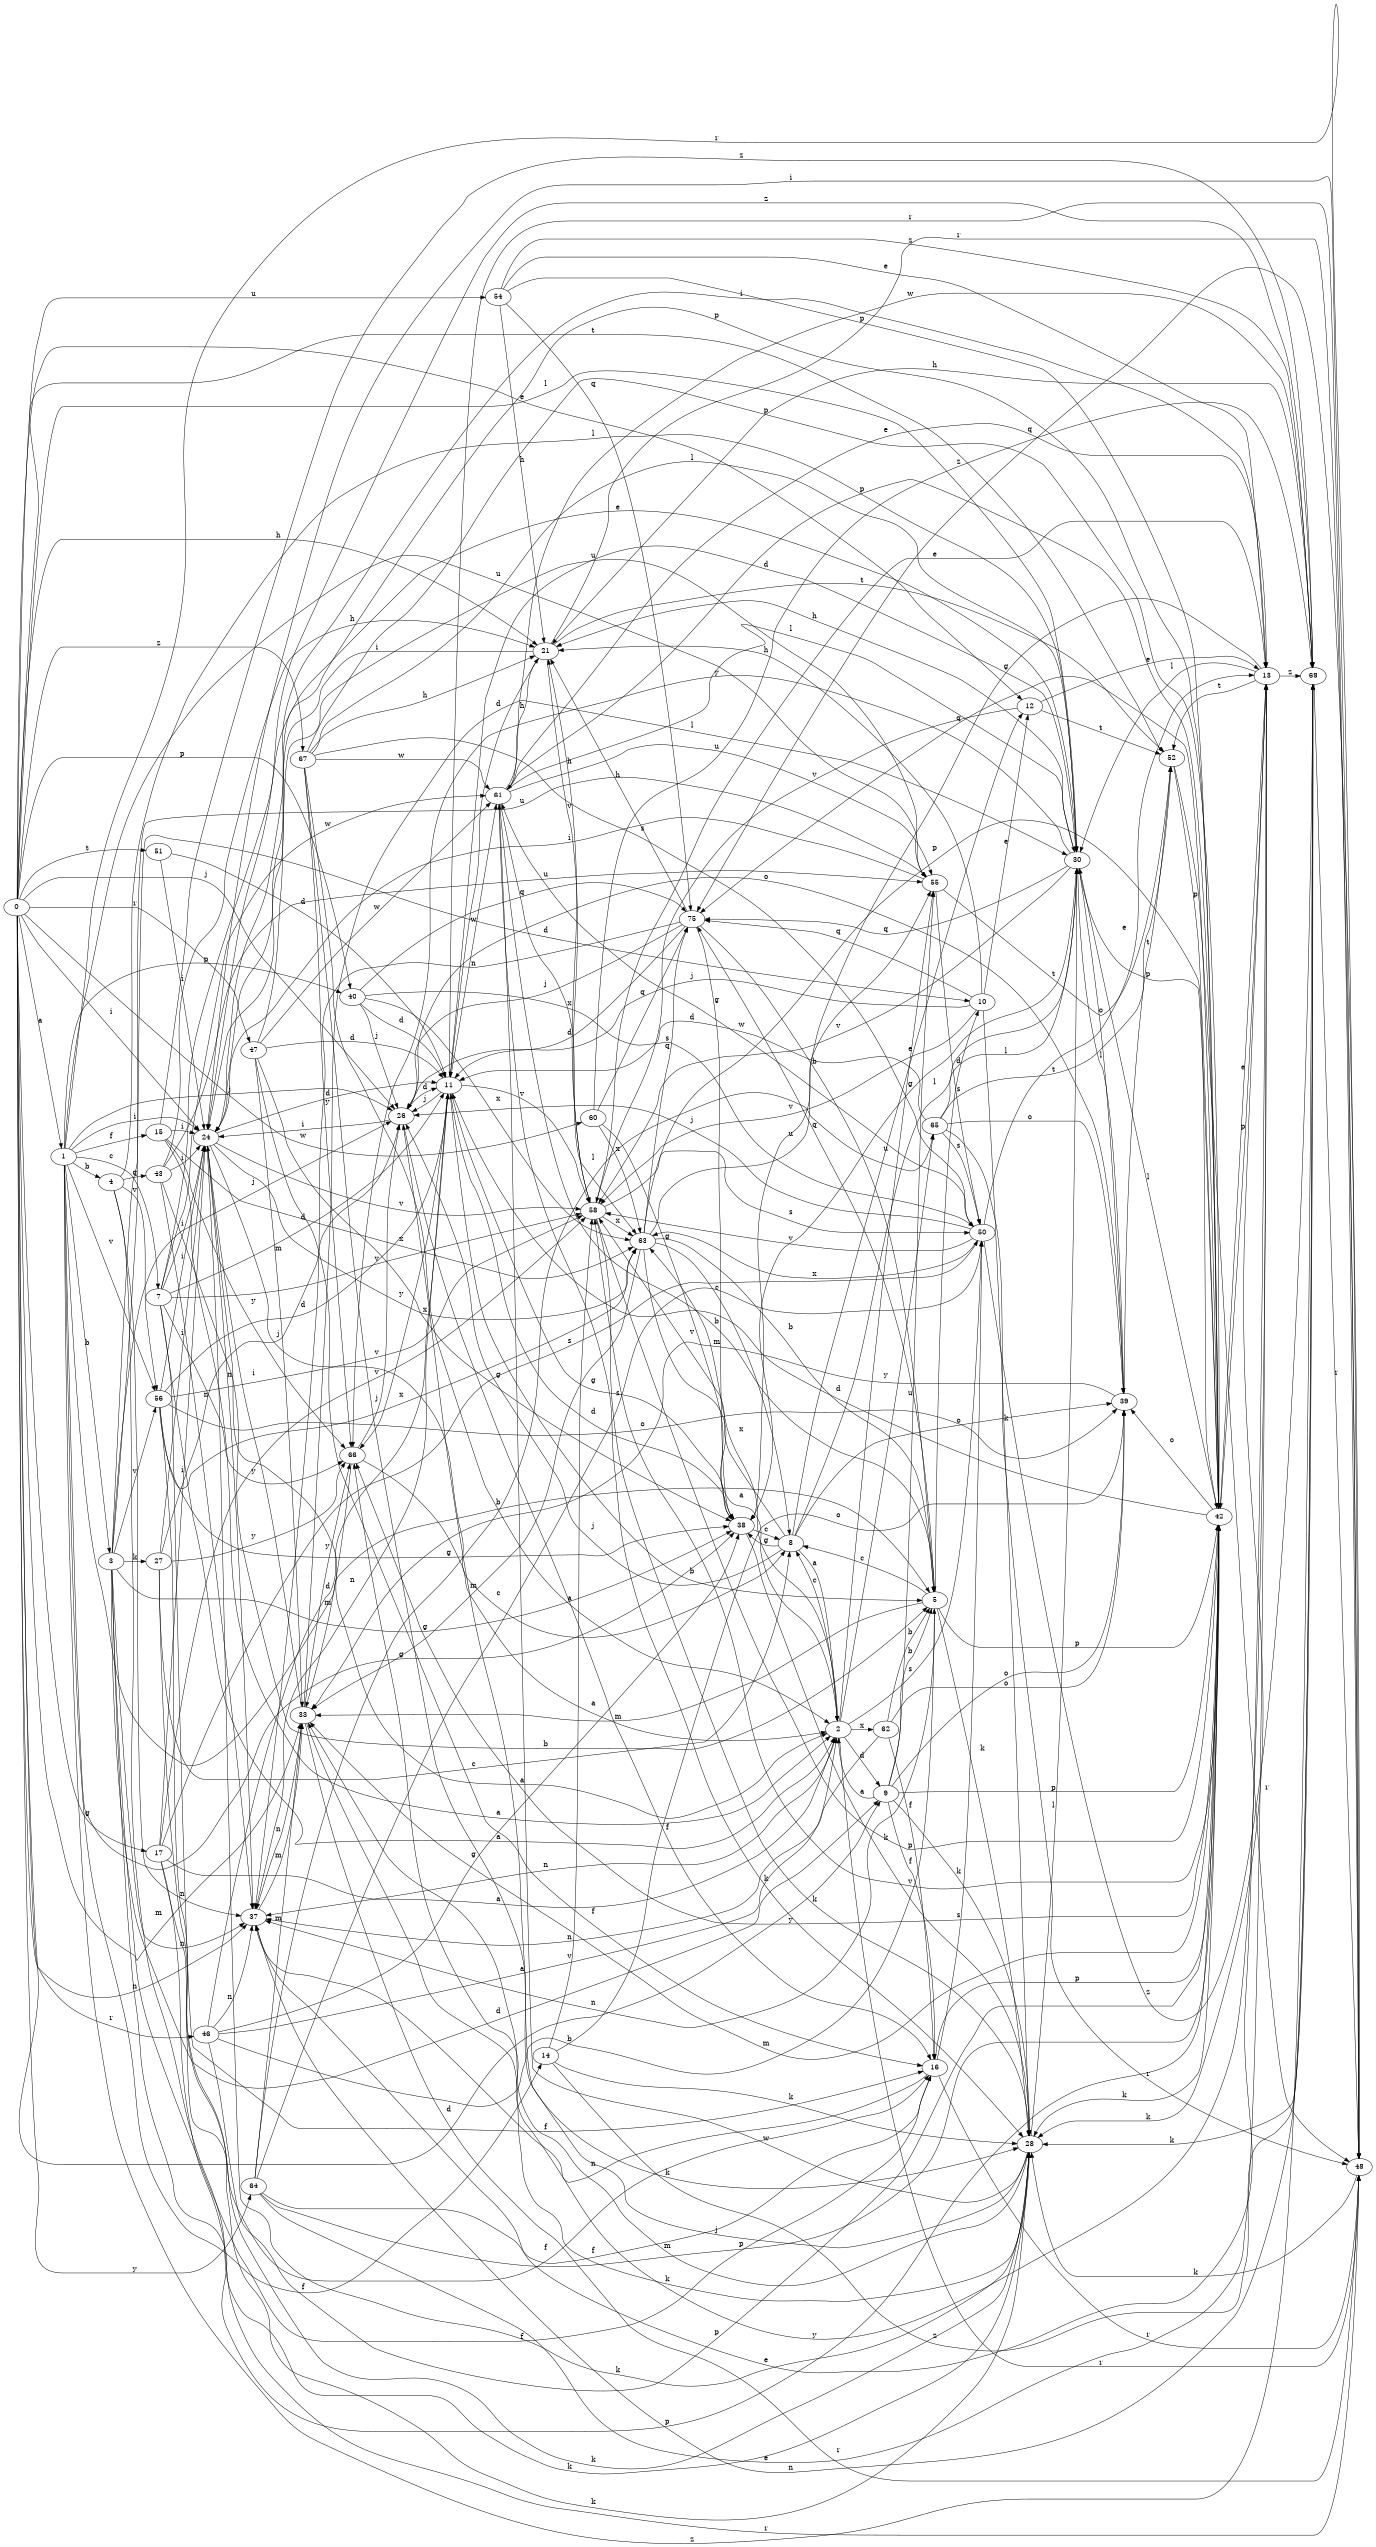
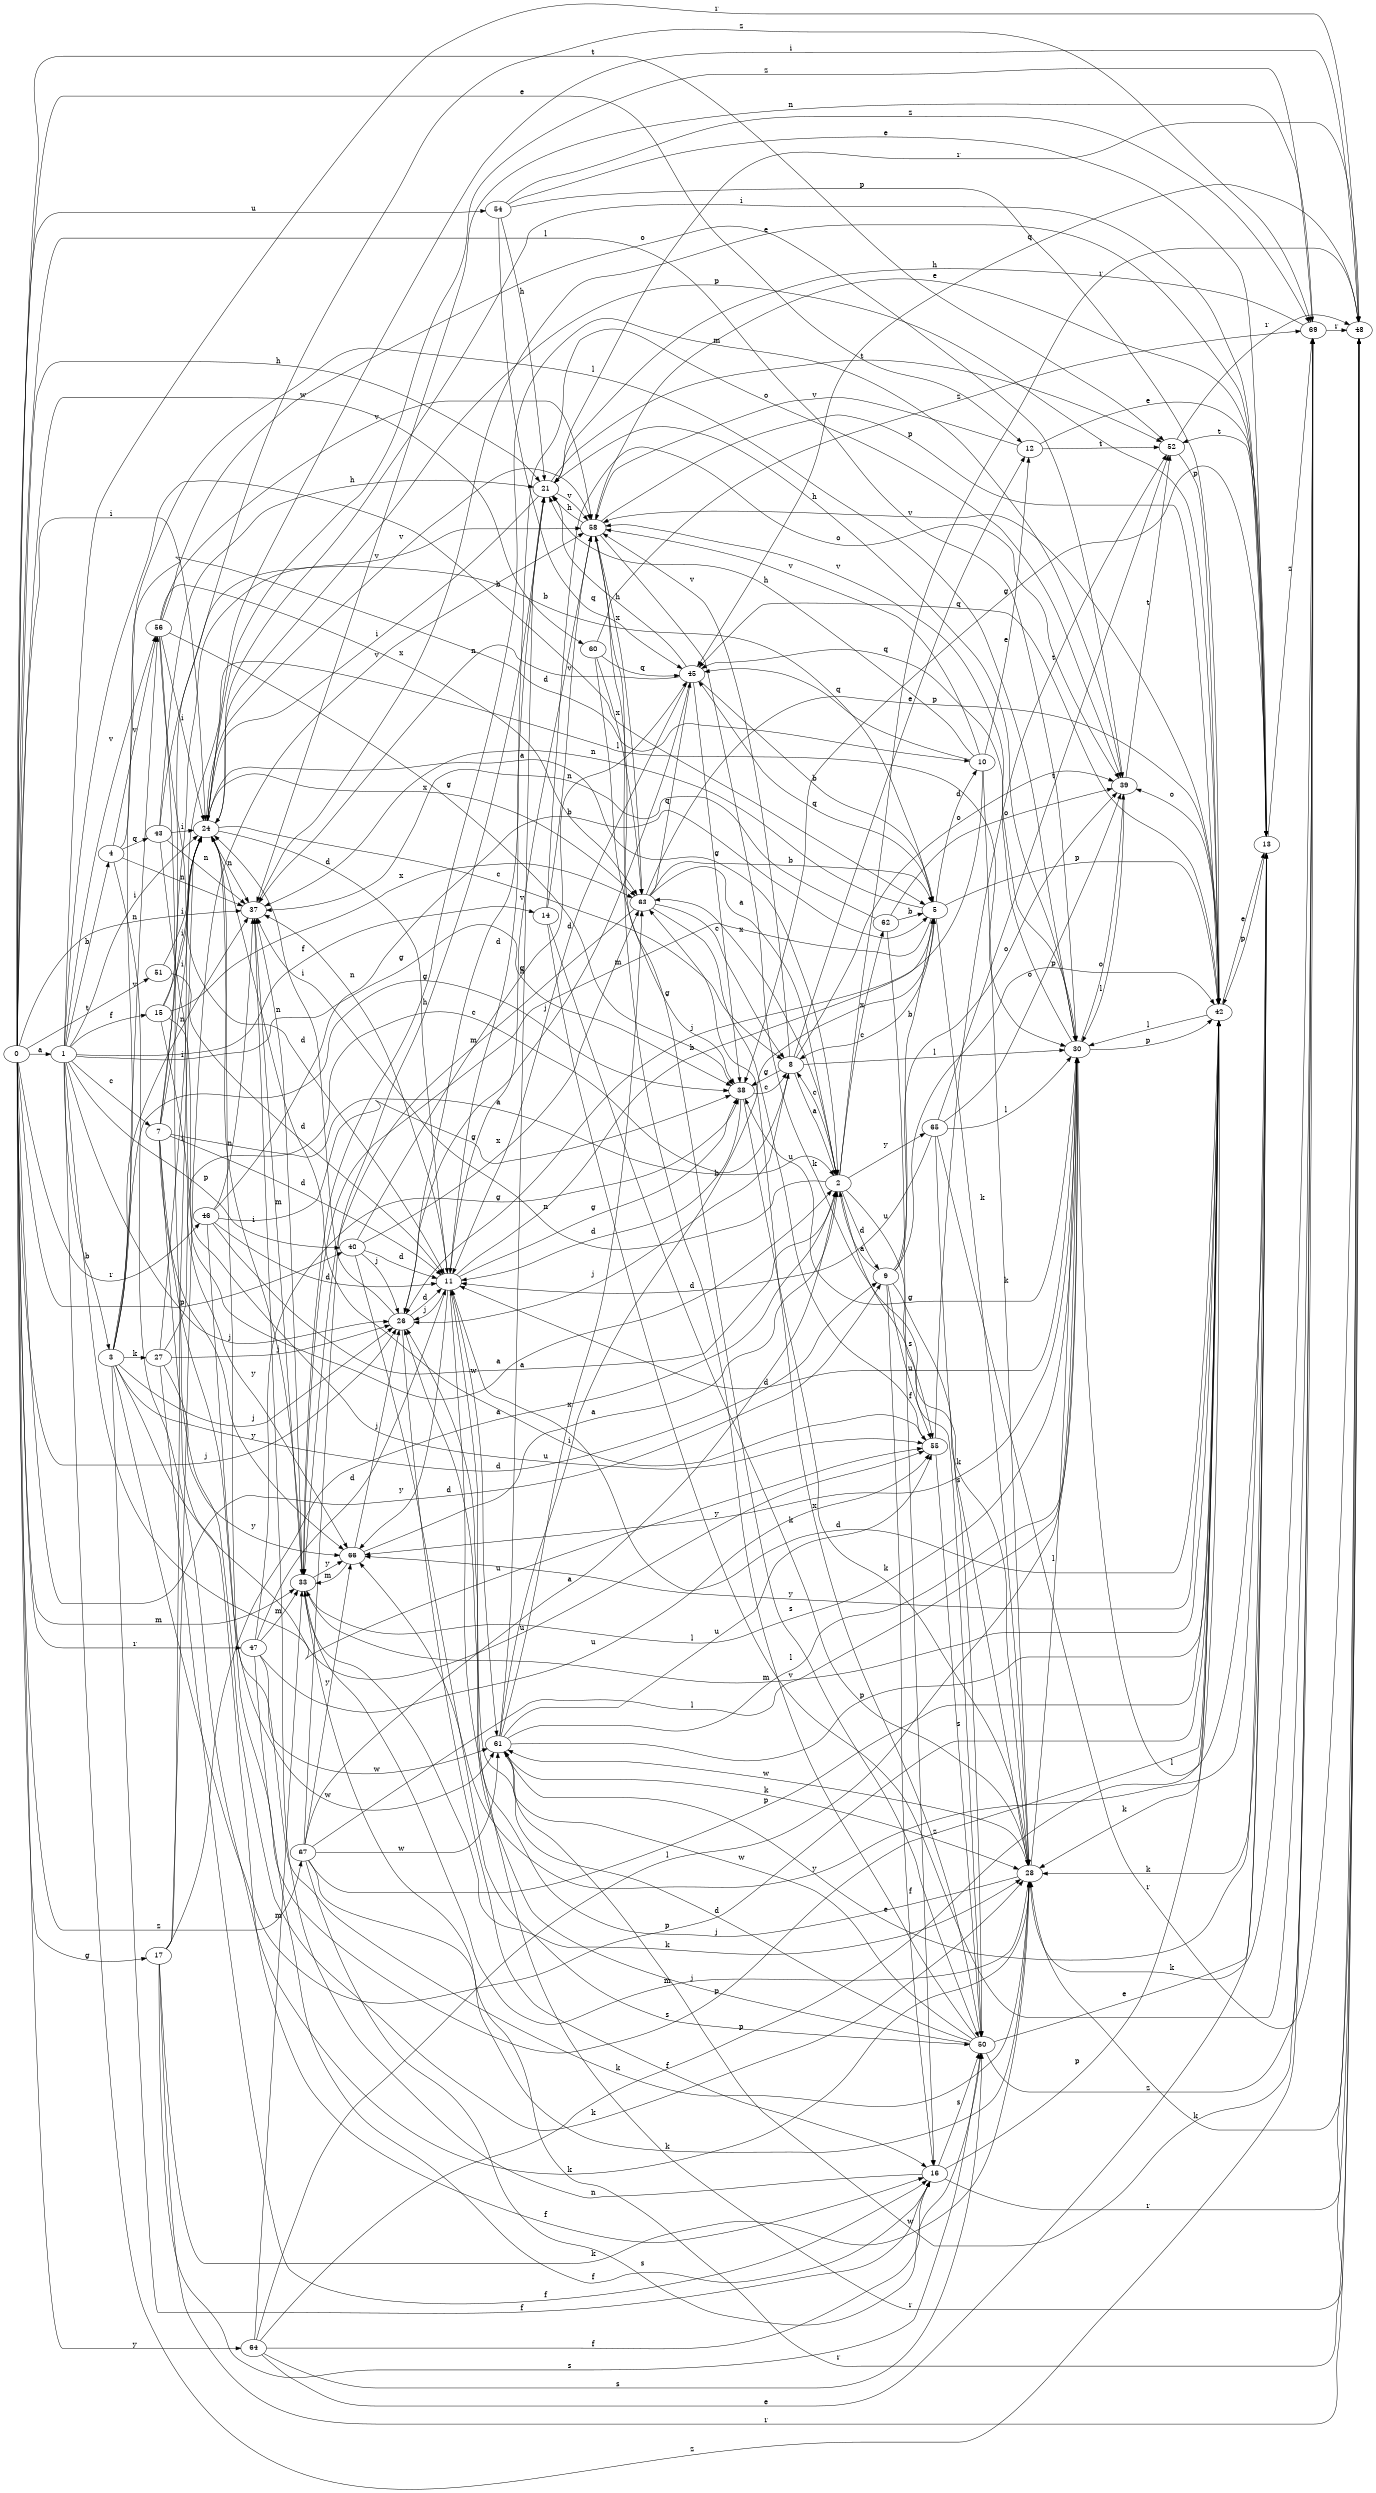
edge "7" -> "30": label "e" -> "l"
node "75": label "75" -> "45"
edge "64" -> "65": now "64" -> "30"
edge "50" -> "11": added, label "d"
